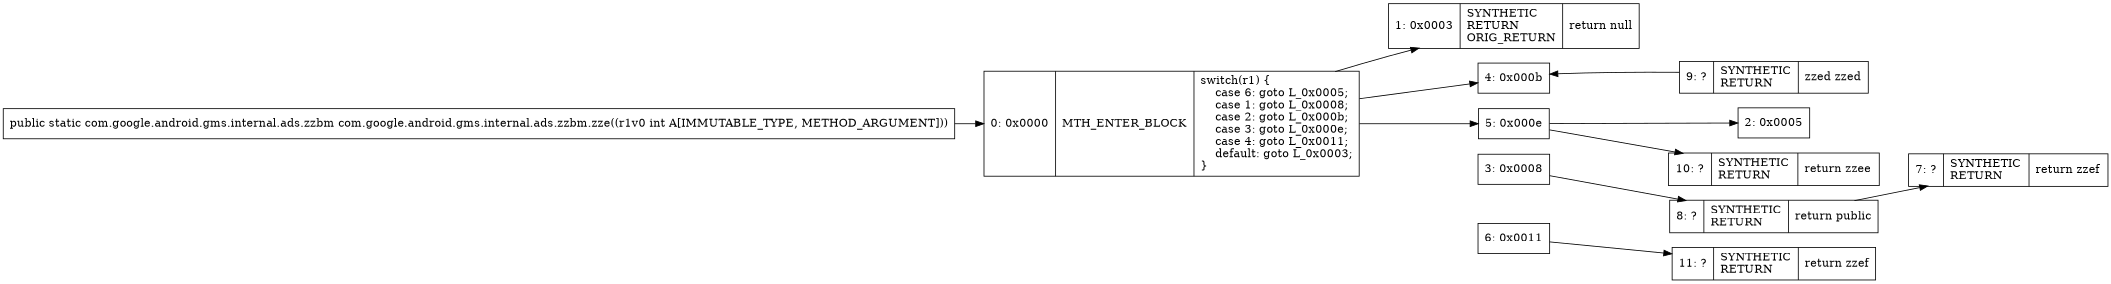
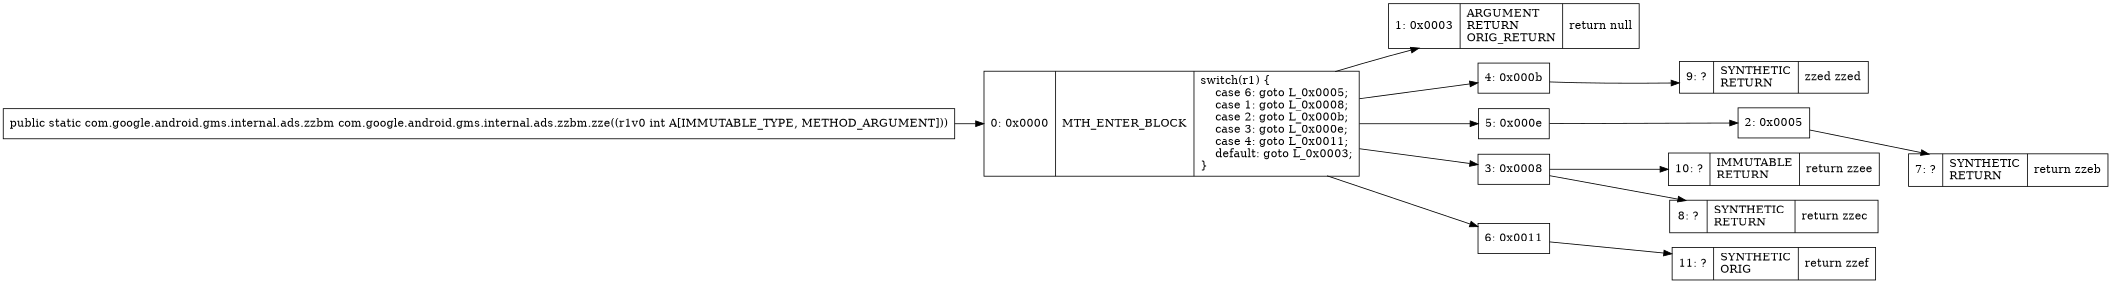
node "1: 0x0003": text "SYNTHETIC" -> "ARGUMENT"
edge "9: ?" -> "4: 0x000b": reversed
edge "5: 0x000e" -> "10: ?": now "3: 0x0008" -> "10: ?"
edge "0: 0x0000" -> "3: 0x0008": added
node "10: ?": text "SYNTHETIC" -> "IMMUTABLE"
node "7: ?": text "return zzef" -> "return zzeb"
edge "8: ?" -> "7: ?": now "2: 0x0005" -> "7: ?"
edge "0: 0x0000" -> "6: 0x0011": added
node "8: ?": text "return public" -> "return zzec"
node "11: ?": text "RETURN" -> "ORIG"
